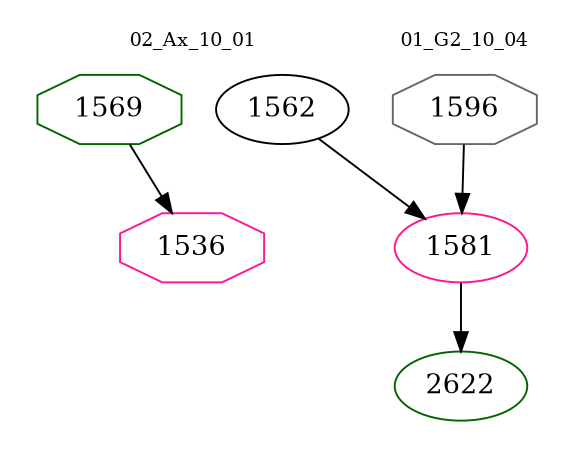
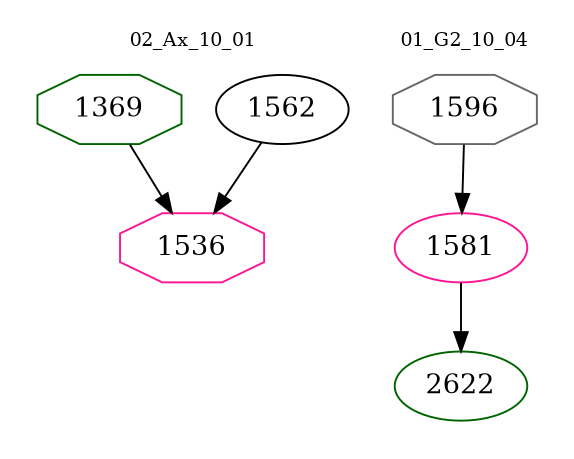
node "1569": label "1569" -> "1369"
edge "1562" -> "1581": now "1562" -> "1536"
